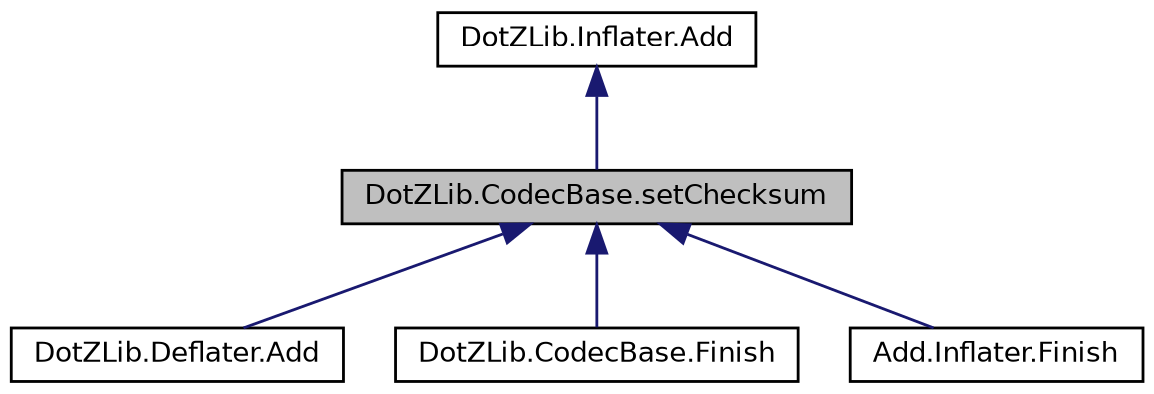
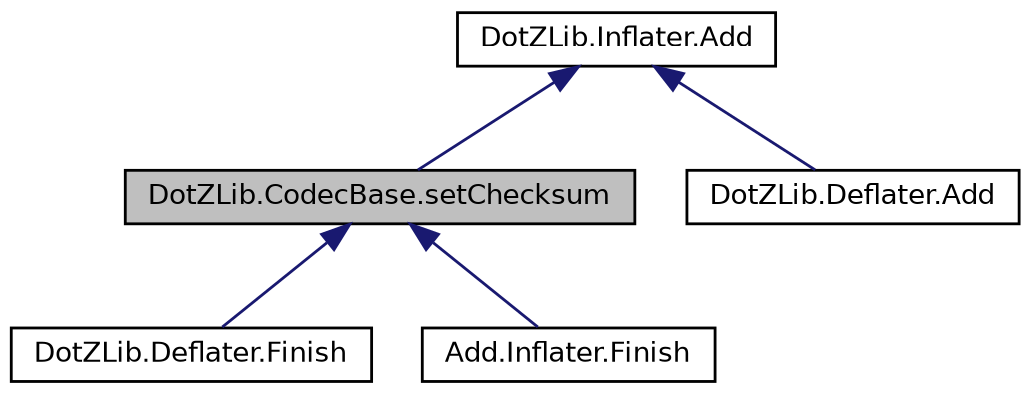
edge "DotZLib.Deflater.Add" -> "DotZLib.CodecBase.setChecksum": now "DotZLib.Deflater.Add" -> "DotZLib.Inflater.Add"
node "DotZLib.CodecBase.Finish": label "DotZLib.CodecBase.Finish" -> "DotZLib.Deflater.Finish"
